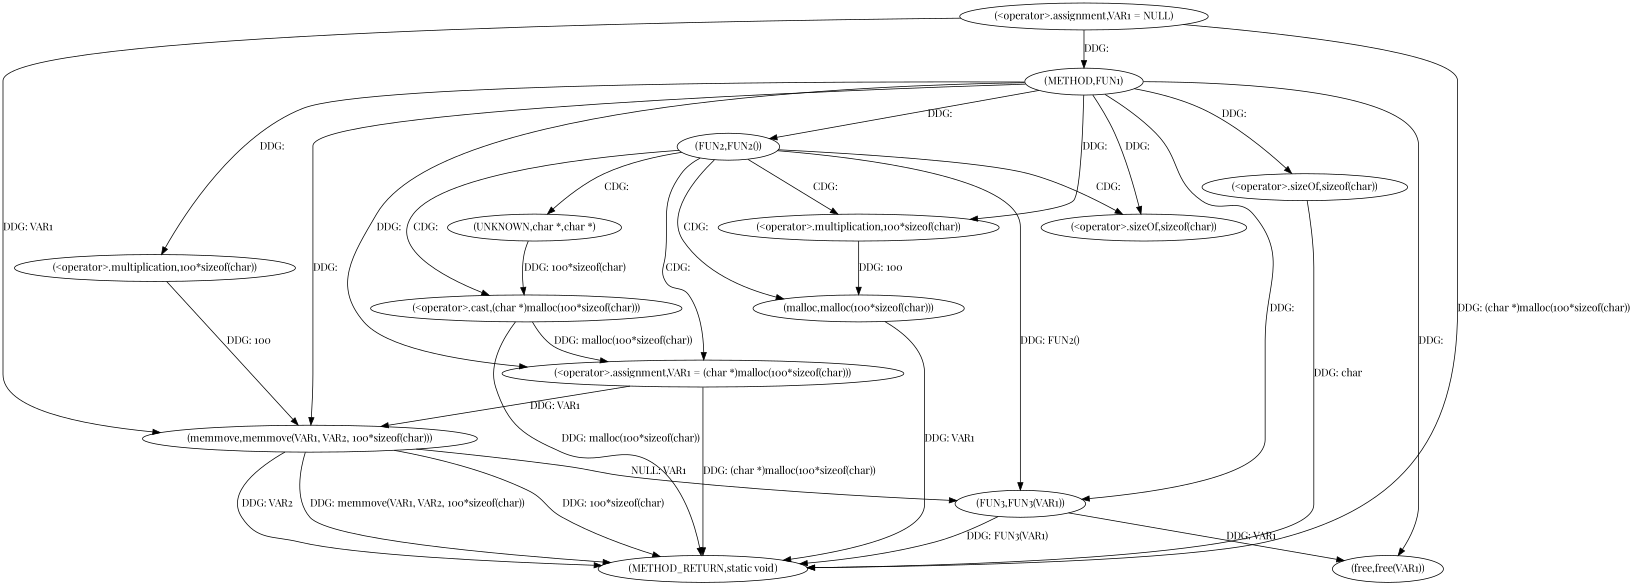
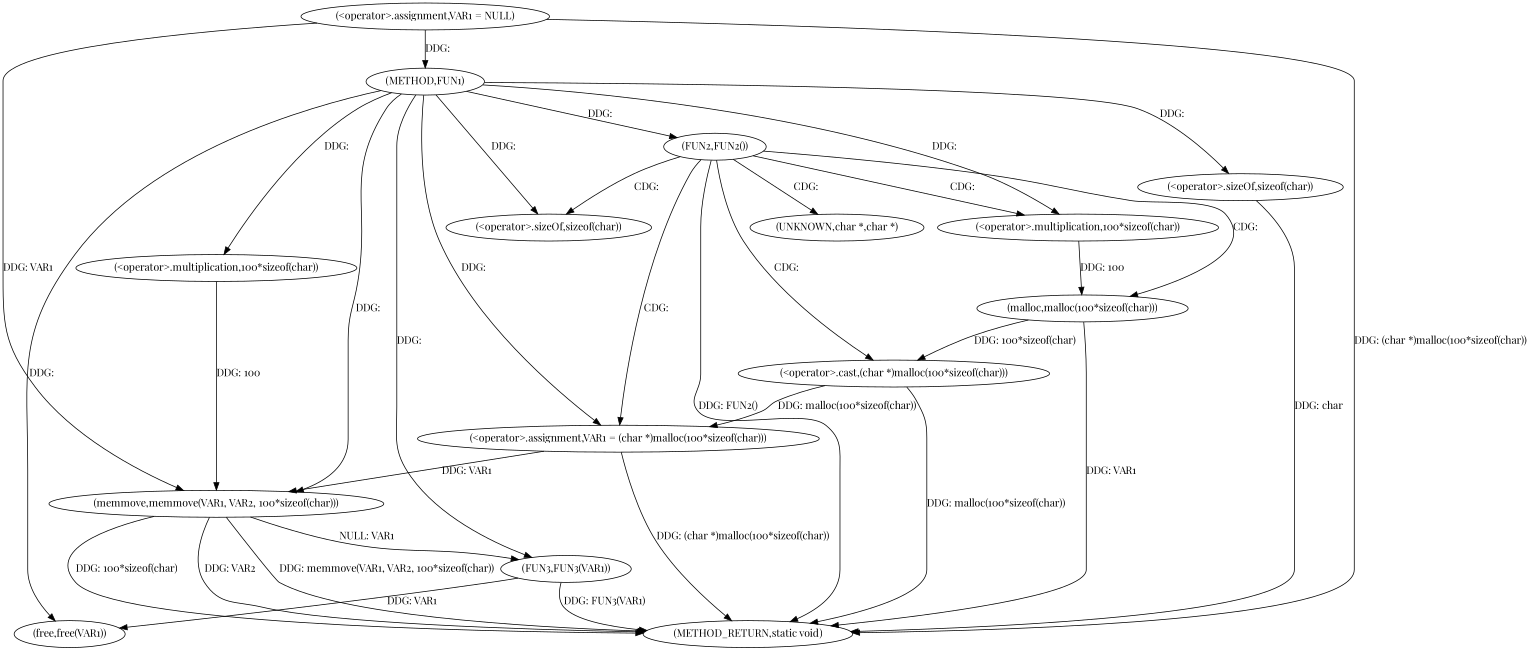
edge "(FUN2,FUN2())" -> "(FUN3,FUN3(VAR1))": now "(FUN2,FUN2())" -> "(METHOD_RETURN,static void)"
edge "(UNKNOWN,char *,char *)" -> "(<operator>.cast,(char *)malloc(100*sizeof(char)))": now "(malloc,malloc(100*sizeof(char)))" -> "(<operator>.cast,(char *)malloc(100*sizeof(char)))"
